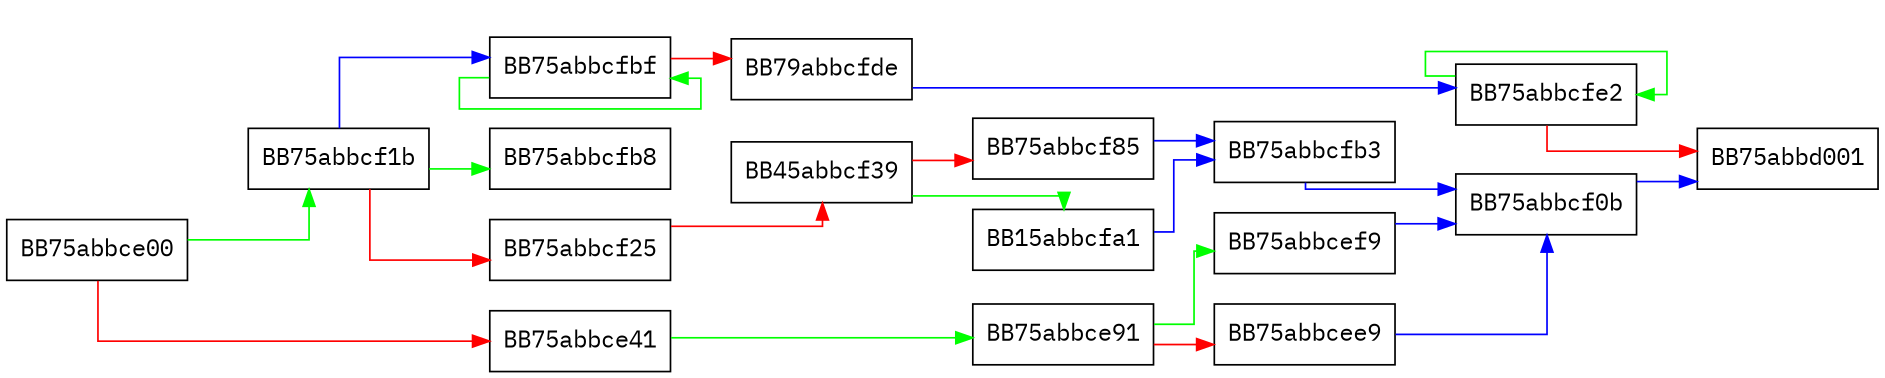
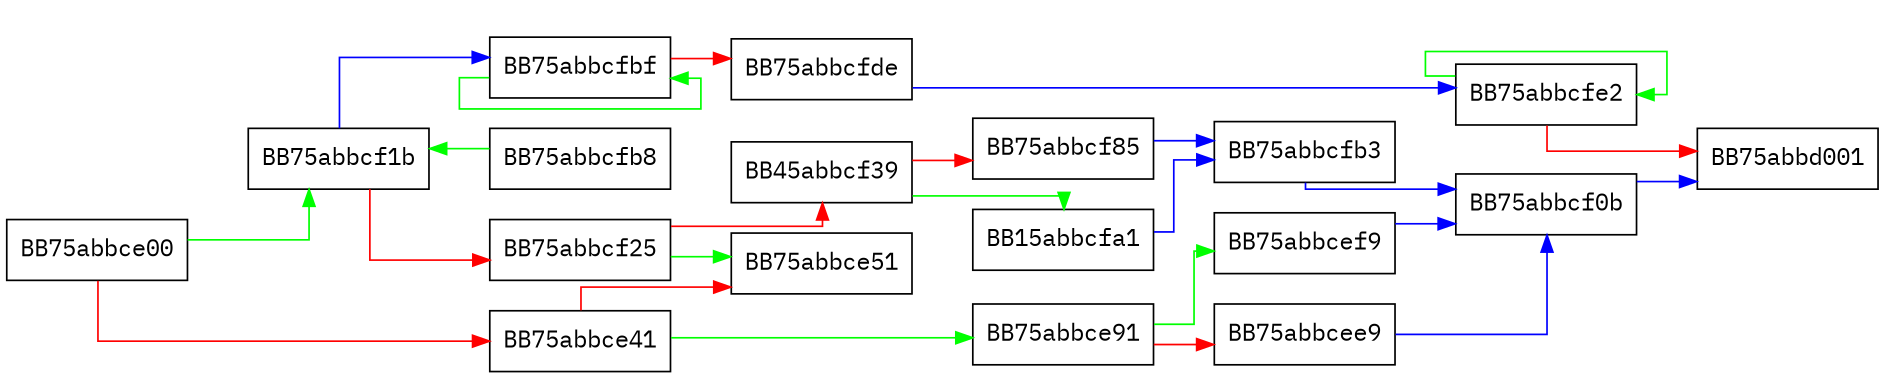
node "BB79abbcfde": label "BB79abbcfde" -> "BB75abbcfde"
edge "BB75abbcf1b" -> "BB75abbcfb8": reversed
node "BB75abbce51": added
